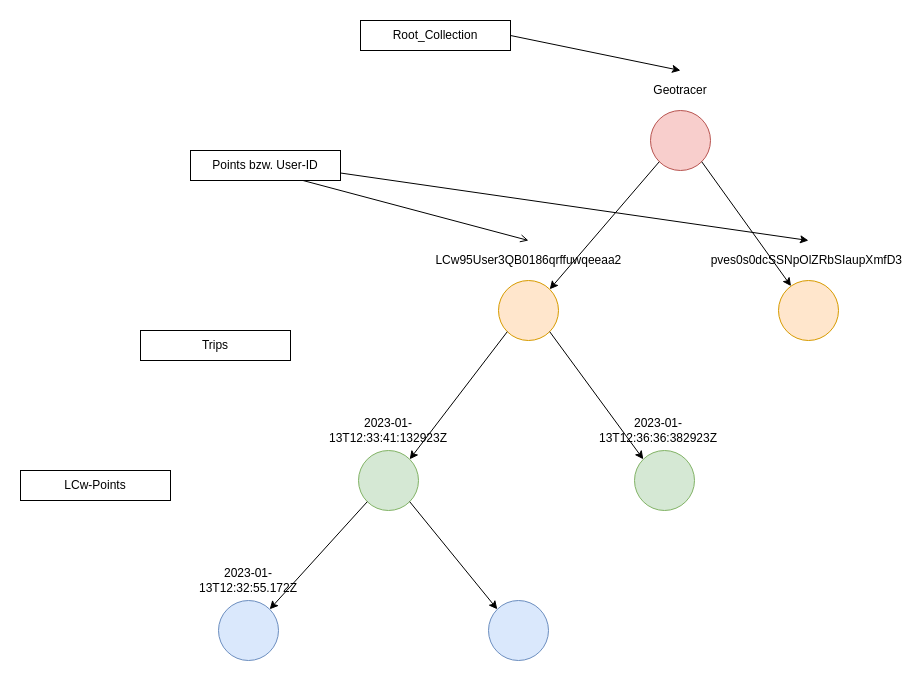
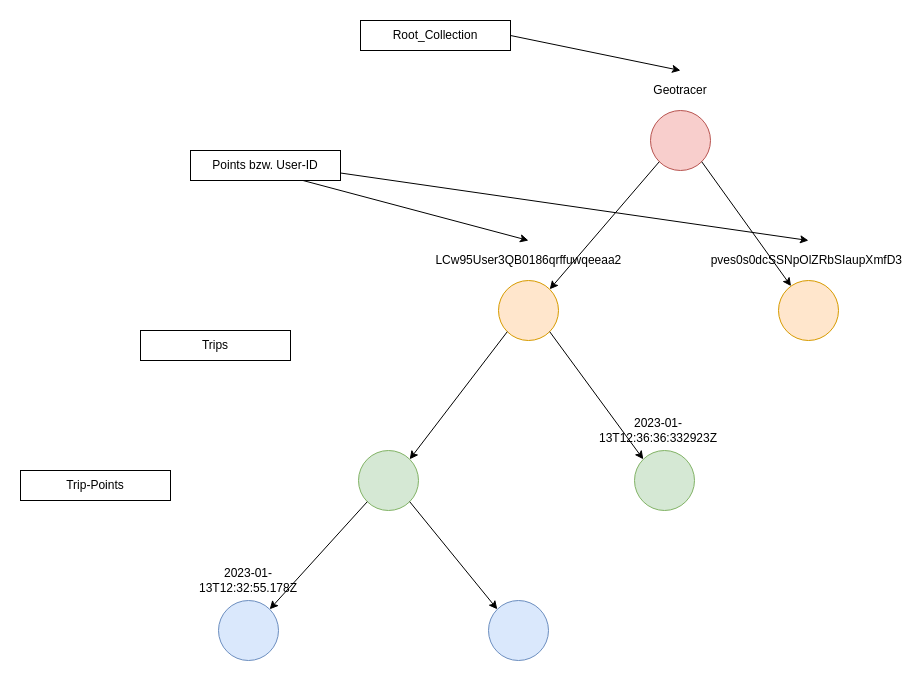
edge "Points bzw. User-ID" -> "LCw95User3QB0186qrffuwqeeaa2": arrowhead open -> classic
node "2023-01-13T12:33:41:132923Z": removed
node "2023-01-13T12:36:36:382923Z": label "2023-01-13T12:36:36:382923Z" -> "2023-01-13T12:36:36:332923Z"
node "LCw-Points": label "LCw-Points" -> "Trip-Points"
node "2023-01-13T12:32:55.172Z": label "2023-01-13T12:32:55.172Z" -> "2023-01-13T12:32:55.178Z"
